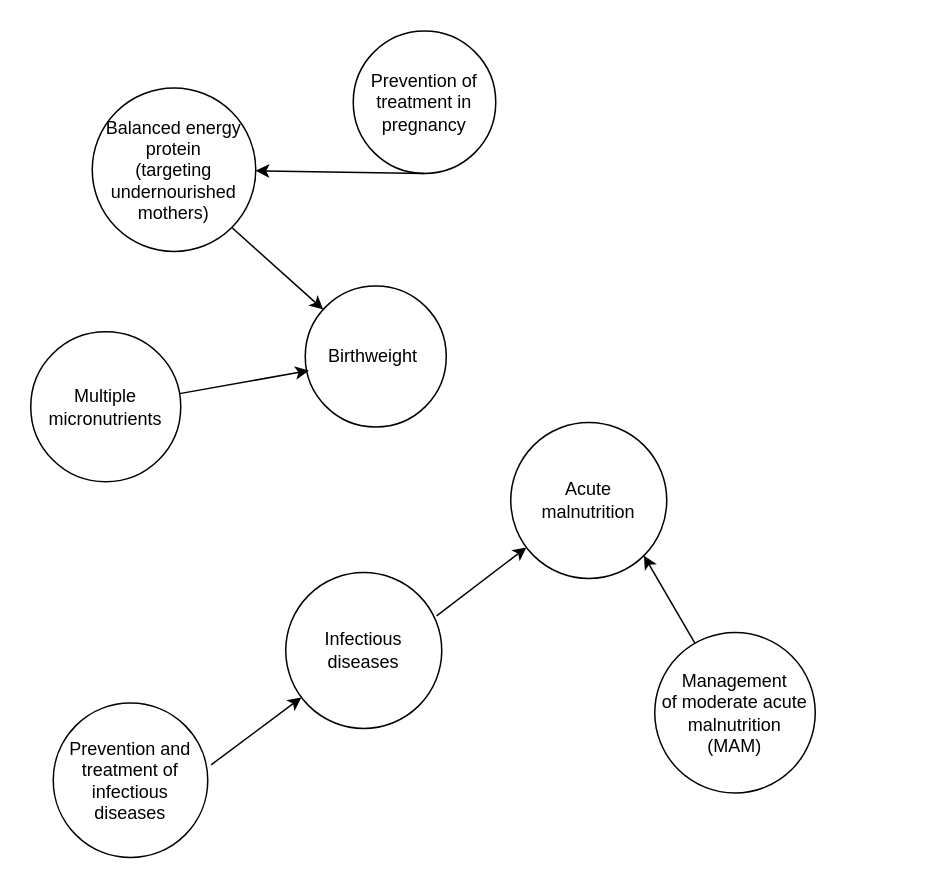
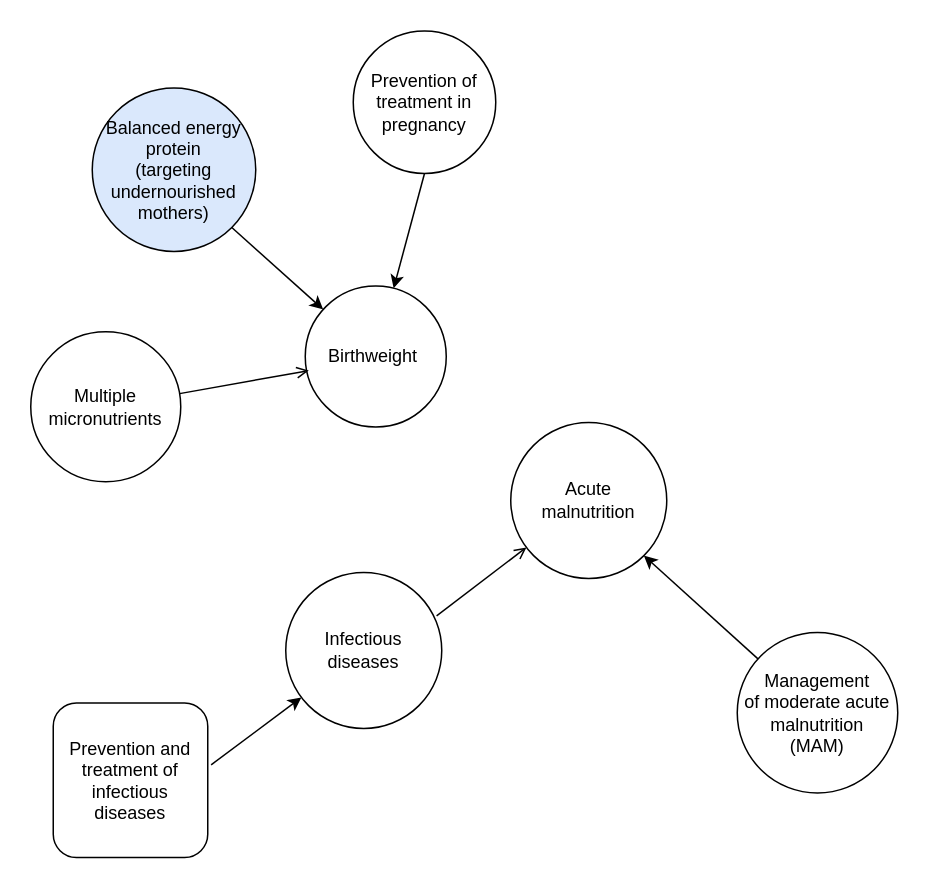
node "Balanced energy protein (targeting undernourished mothers)": fillcolor #ffffff -> #dae8fc
edge "Prevention of treatment in pregnancy" -> "Balanced energy protein (targeting undernourished mothers)": now "Prevention of treatment in pregnancy" -> "Birthweight"
edge "Multiple micronutrients" -> "Birthweight": arrowhead classic -> open
edge "Infectious diseases" -> "Acute malnutrition": arrowhead classic -> open
node "Management of moderate acute malnutrition (MAM)": moved (735, 713) -> (818, 713)
node "Prevention and treatment of infectious diseases": shape ellipse -> rounded rectangle
